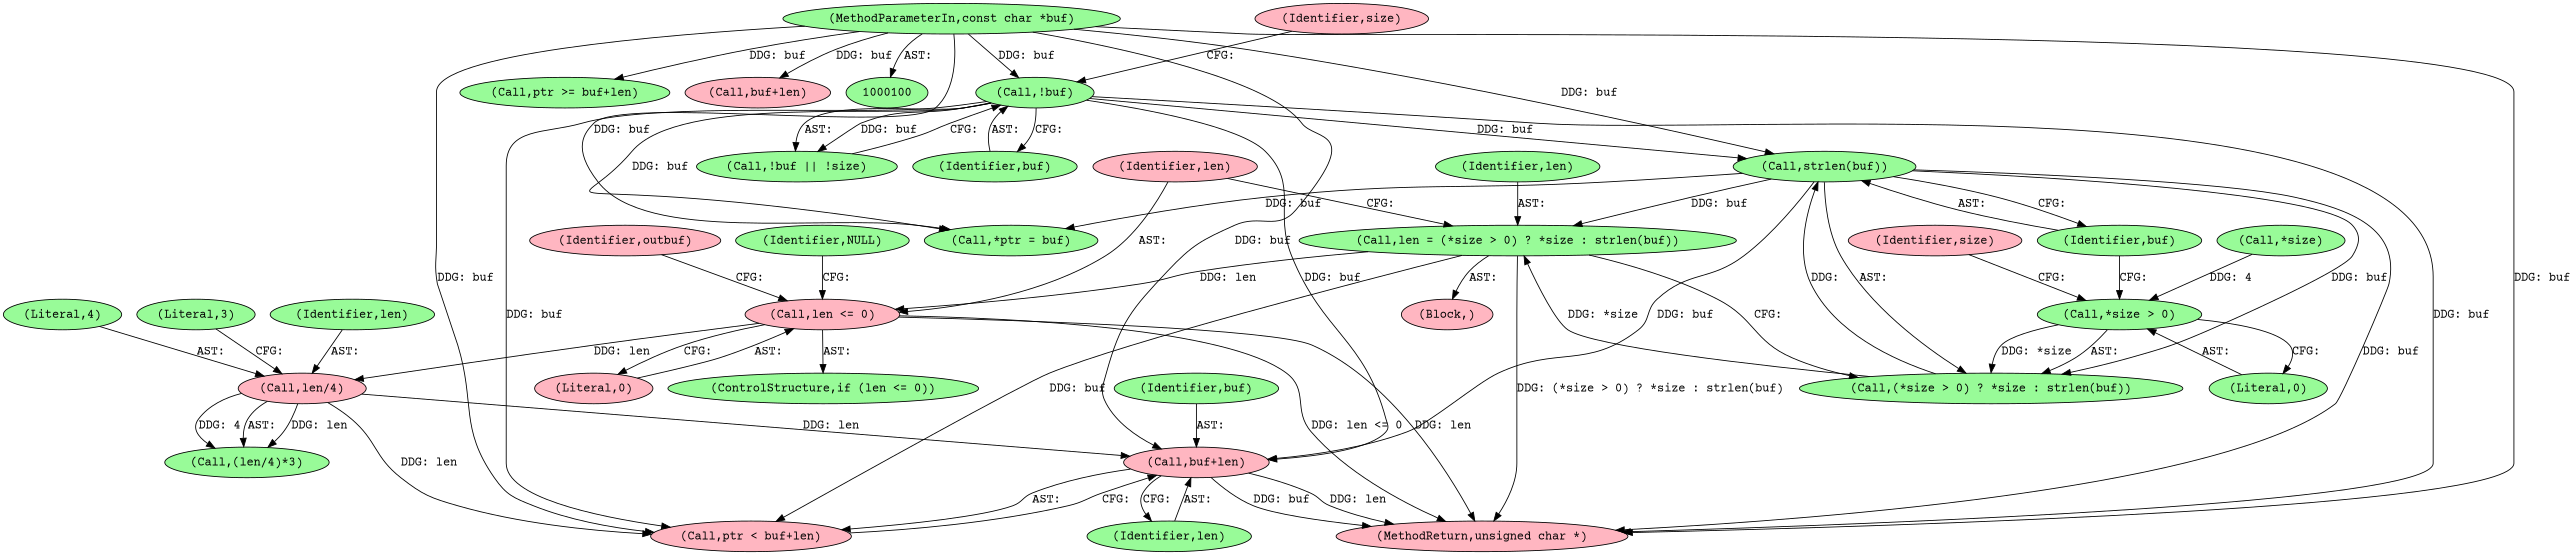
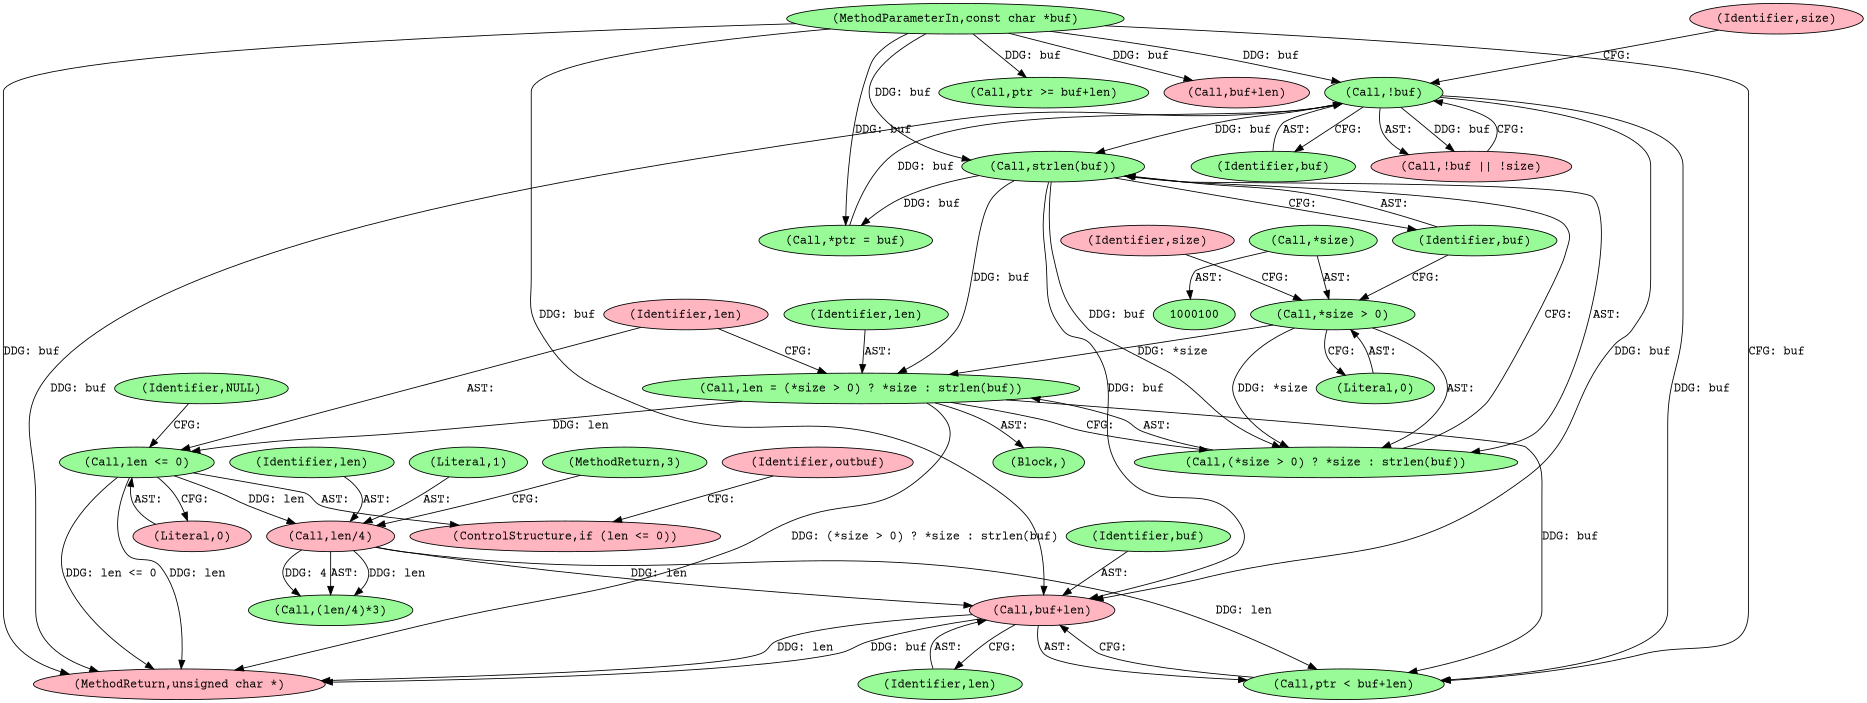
edge "(MethodParameterIn,const char *buf)" -> "1000100": now "(Call,*size)" -> "1000100"
edge "(Call,!buf)" -> "(Call,*ptr = buf)": reversed
node "(Call,!buf || !size)": fillcolor palegreen -> lightpink
edge "(Identifier,outbuf)" -> "(Call,len <= 0)": now "(Identifier,outbuf)" -> "(ControlStructure,if (len <= 0))"
edge "(MethodParameterIn,const char *buf)" -> "(Call,ptr < buf+len)": label "DDG: buf" -> "CFG: buf"
edge "(Call,(*size > 0) ? *size : strlen(buf))" -> "(Call,strlen(buf))": label "DDG: " -> "CFG: "
edge "(Call,*size)" -> "(Call,*size > 0)": label "DDG: 4" -> "AST: "
node "(Literal,4)": label "(Literal,4)" -> "(Literal,1)"
node "(Literal,3)": label "(Literal,3)" -> "(MethodReturn,3)"
node "(Call,len <= 0)": fillcolor lightpink -> palegreen
node "(Block,)": fillcolor lightpink -> palegreen
edge "(Call,(*size > 0) ? *size : strlen(buf))" -> "(Call,len = (*size > 0) ? *size : strlen(buf))": label "DDG: *size" -> "AST: "
edge "(Call,*size > 0)" -> "(Call,len = (*size > 0) ? *size : strlen(buf))": added, label "DDG: *size"
node "(ControlStructure,if (len <= 0))": fillcolor palegreen -> lightpink
edge "(Call,strlen(buf))" -> "(MethodReturn,unsigned char *)": removed, label "DDG: buf"
node "(Call,ptr < buf+len)": fillcolor lightpink -> palegreen
